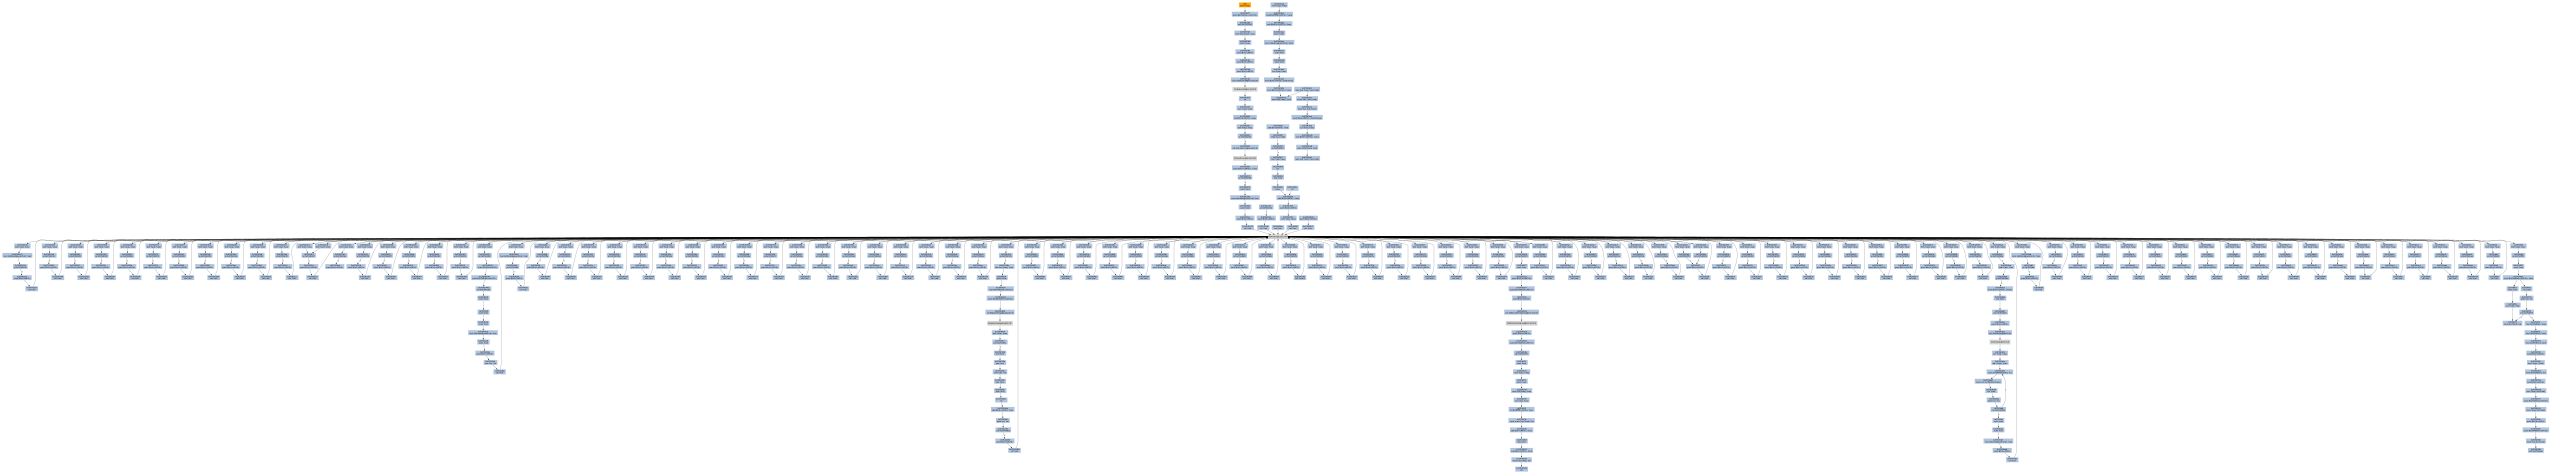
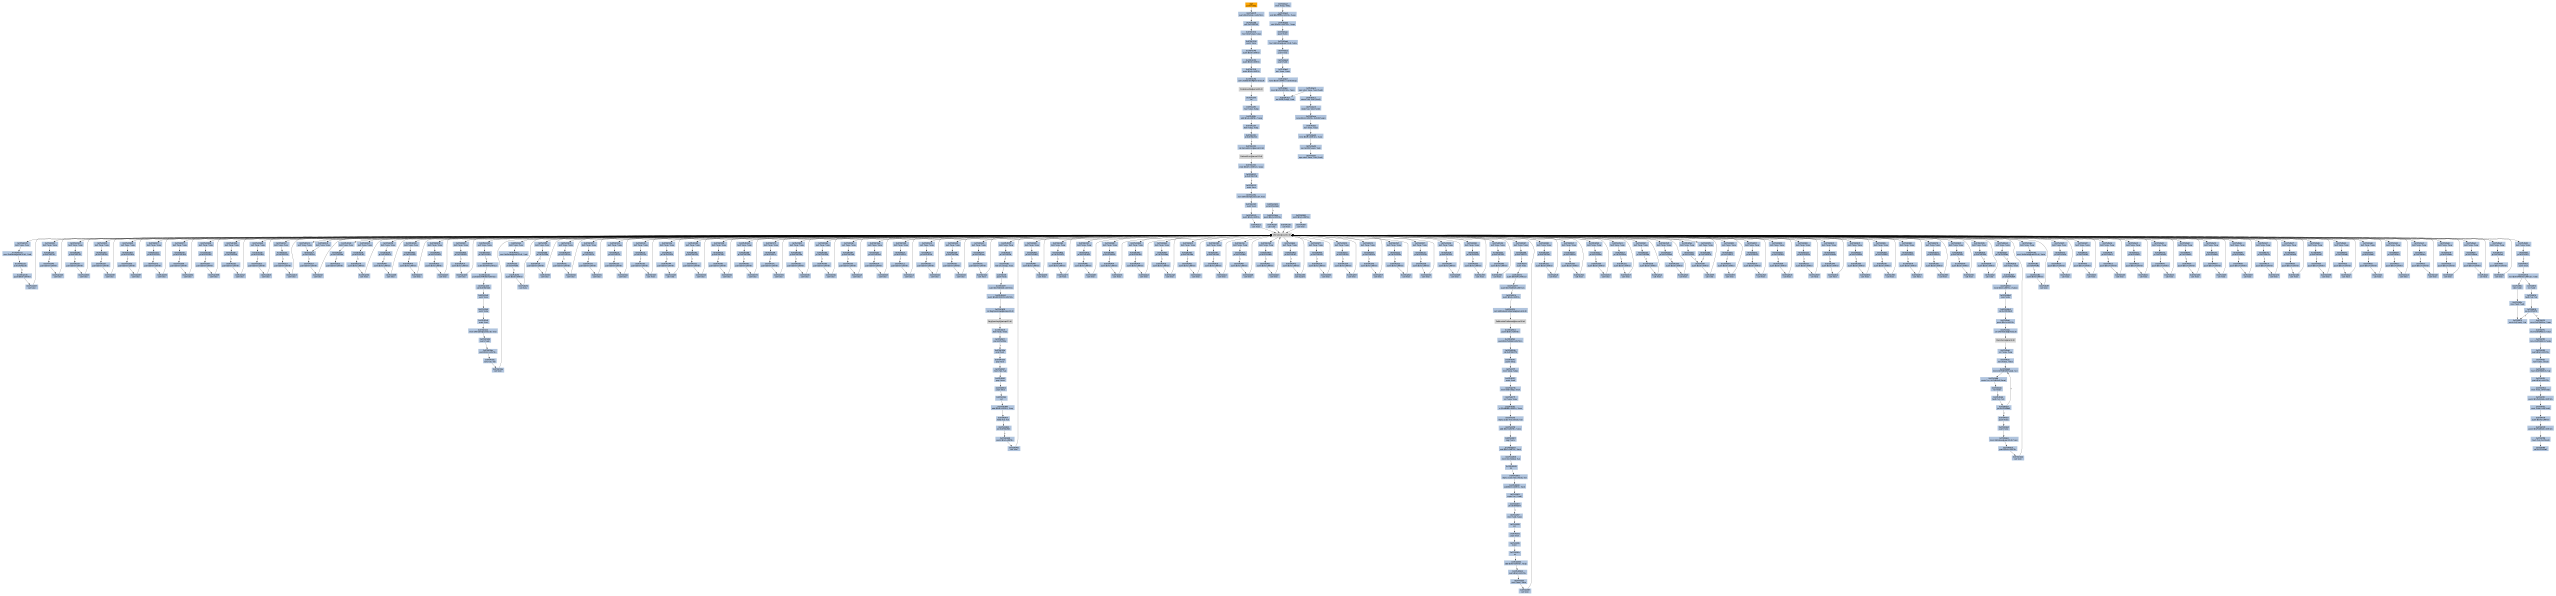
edge "0x0754281b leave" -> "0x07542590 addl $0x8<UINT8>, %esp": now "0x0754281b leave" -> "0x0754281c ret"
node "0x0754280a repnz scasb %es:(%edi), %al": added
